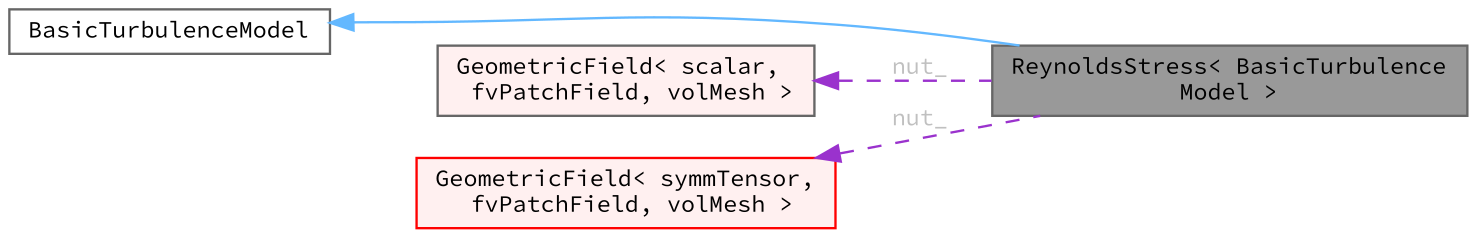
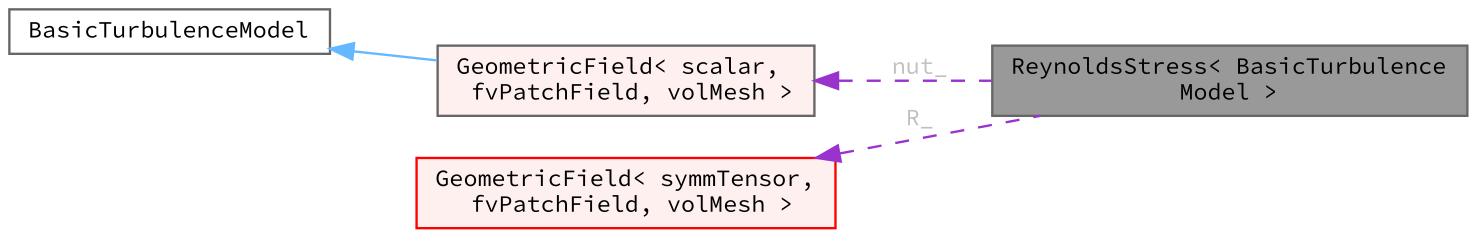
edge "ReynoldsStress< BasicTurbulence Model >" -> "BasicTurbulenceModel": now "GeometricField< scalar, fvPatchField, volMesh >" -> "BasicTurbulenceModel"
edge "ReynoldsStress< BasicTurbulence Model >" -> "GeometricField< symmTensor, fvPatchField, volMesh >": label " nut_" -> " R_"
